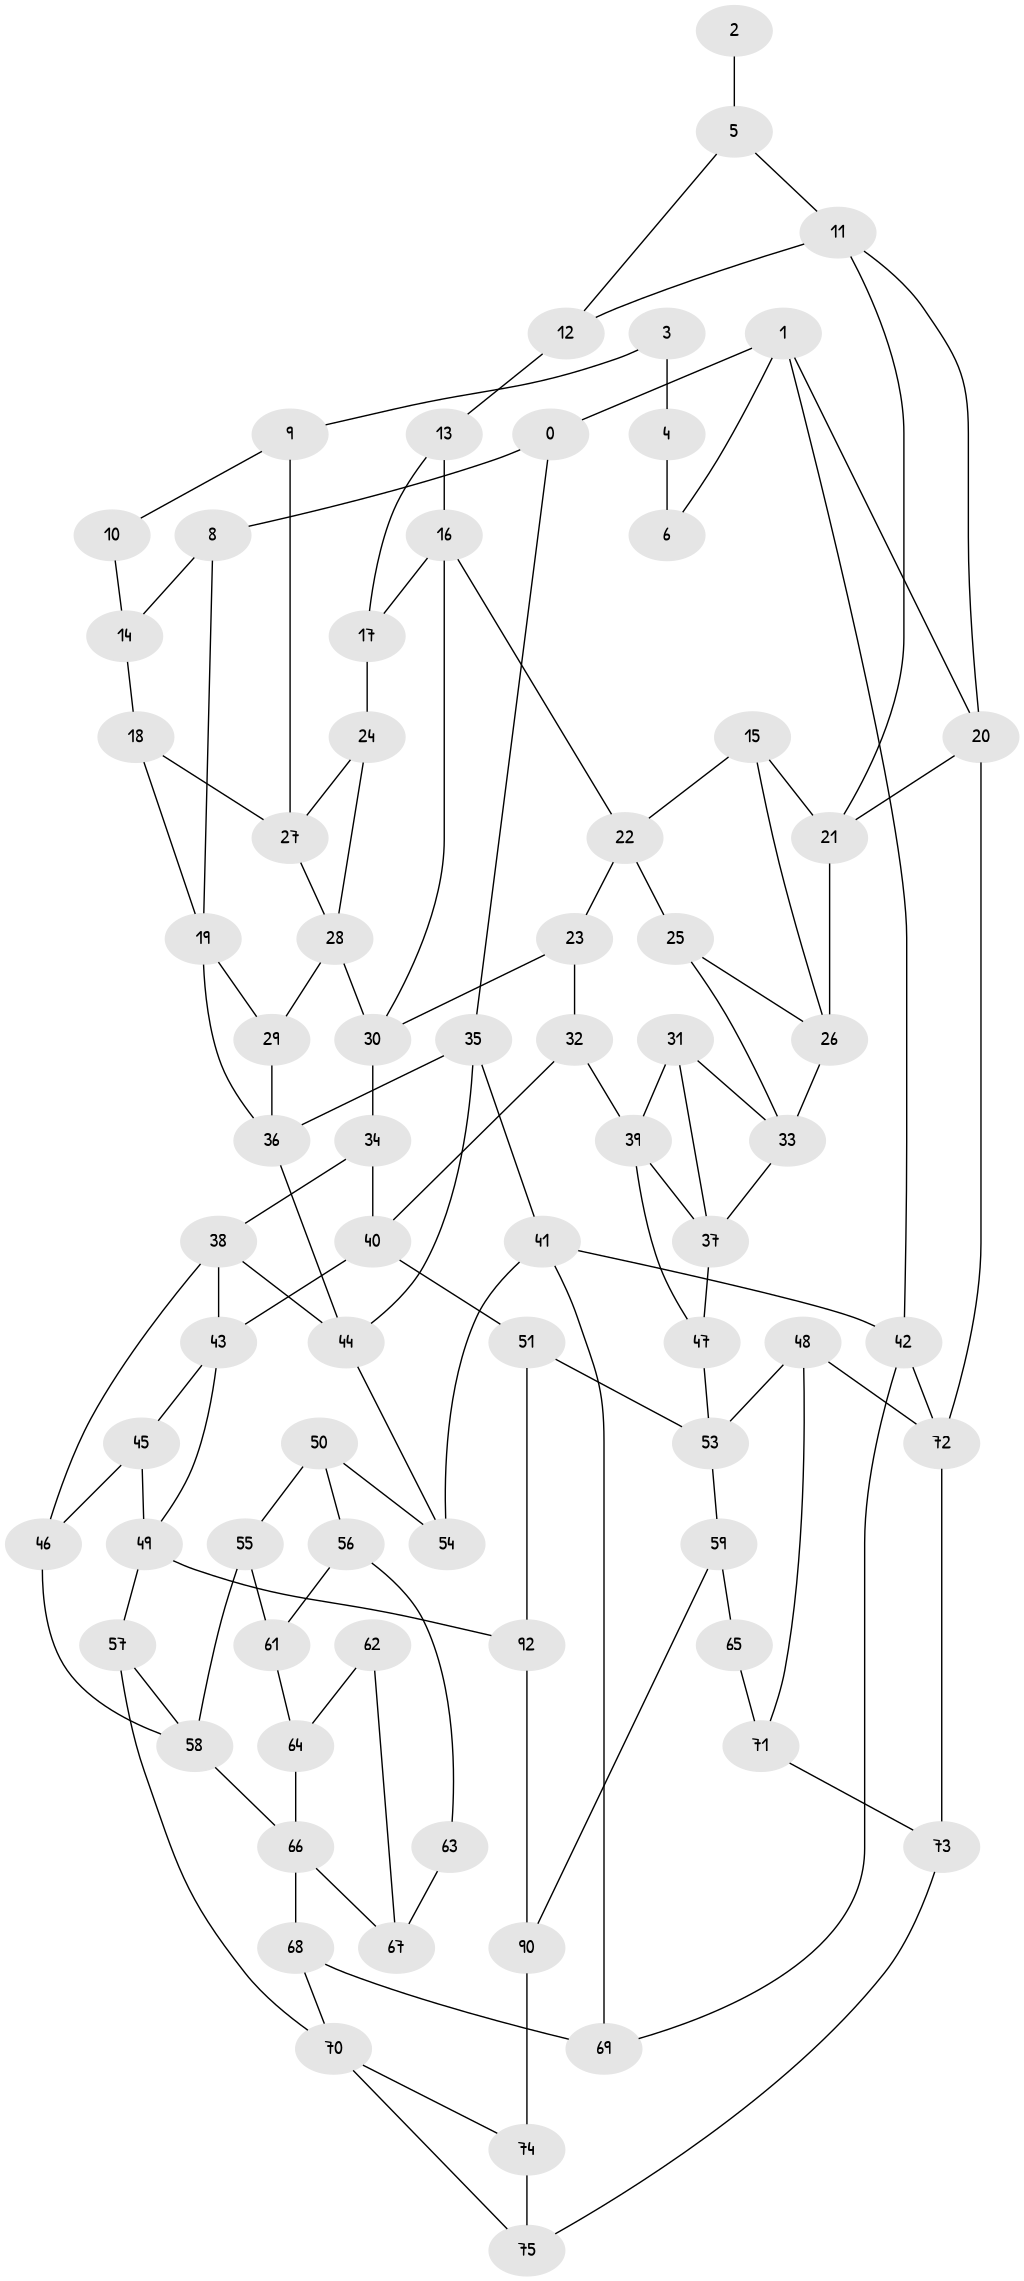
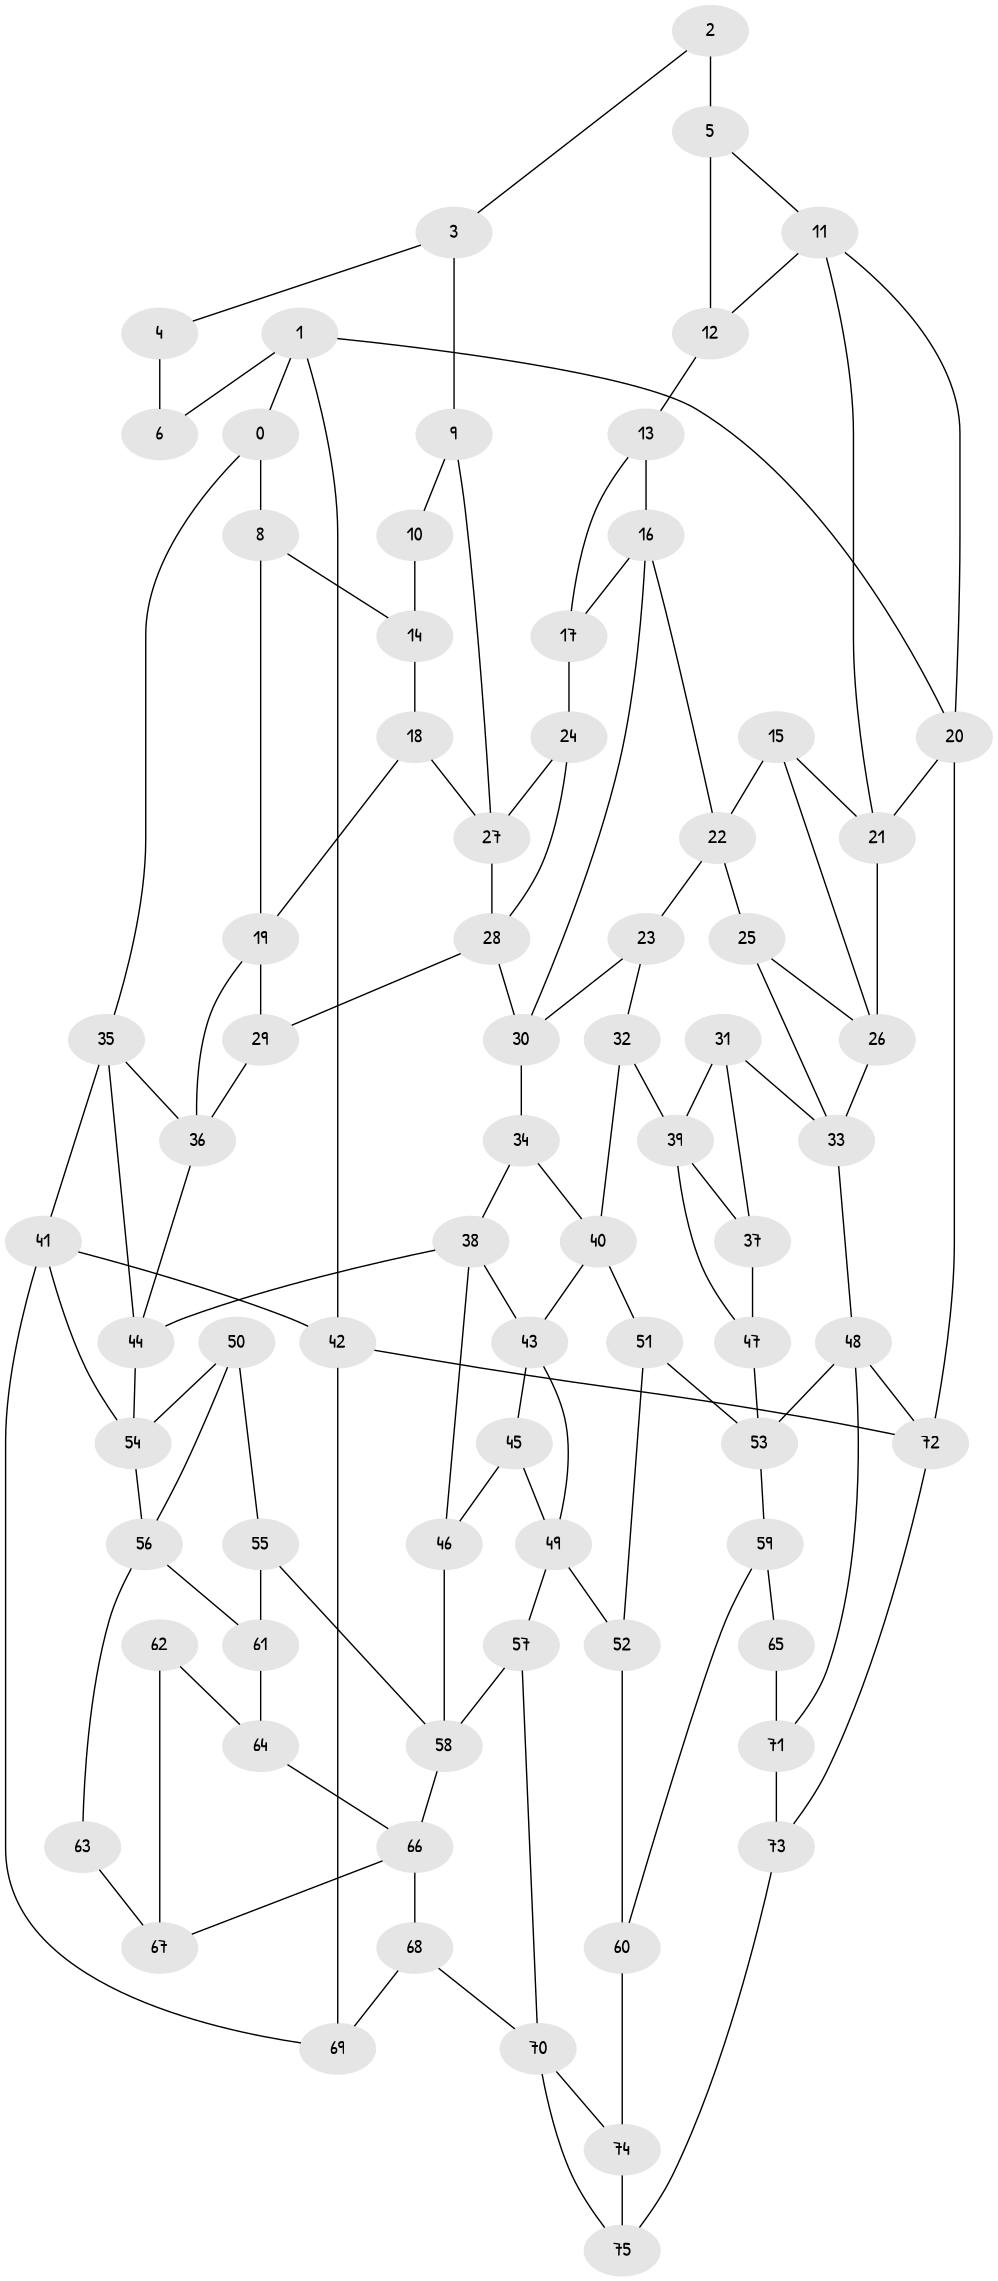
edge "2" -- "3": added
edge "33" -- "37": now "33" -- "48"
edge "54" -- "56": added
node "92": label "92" -> "52"
node "90": label "90" -> "60"
